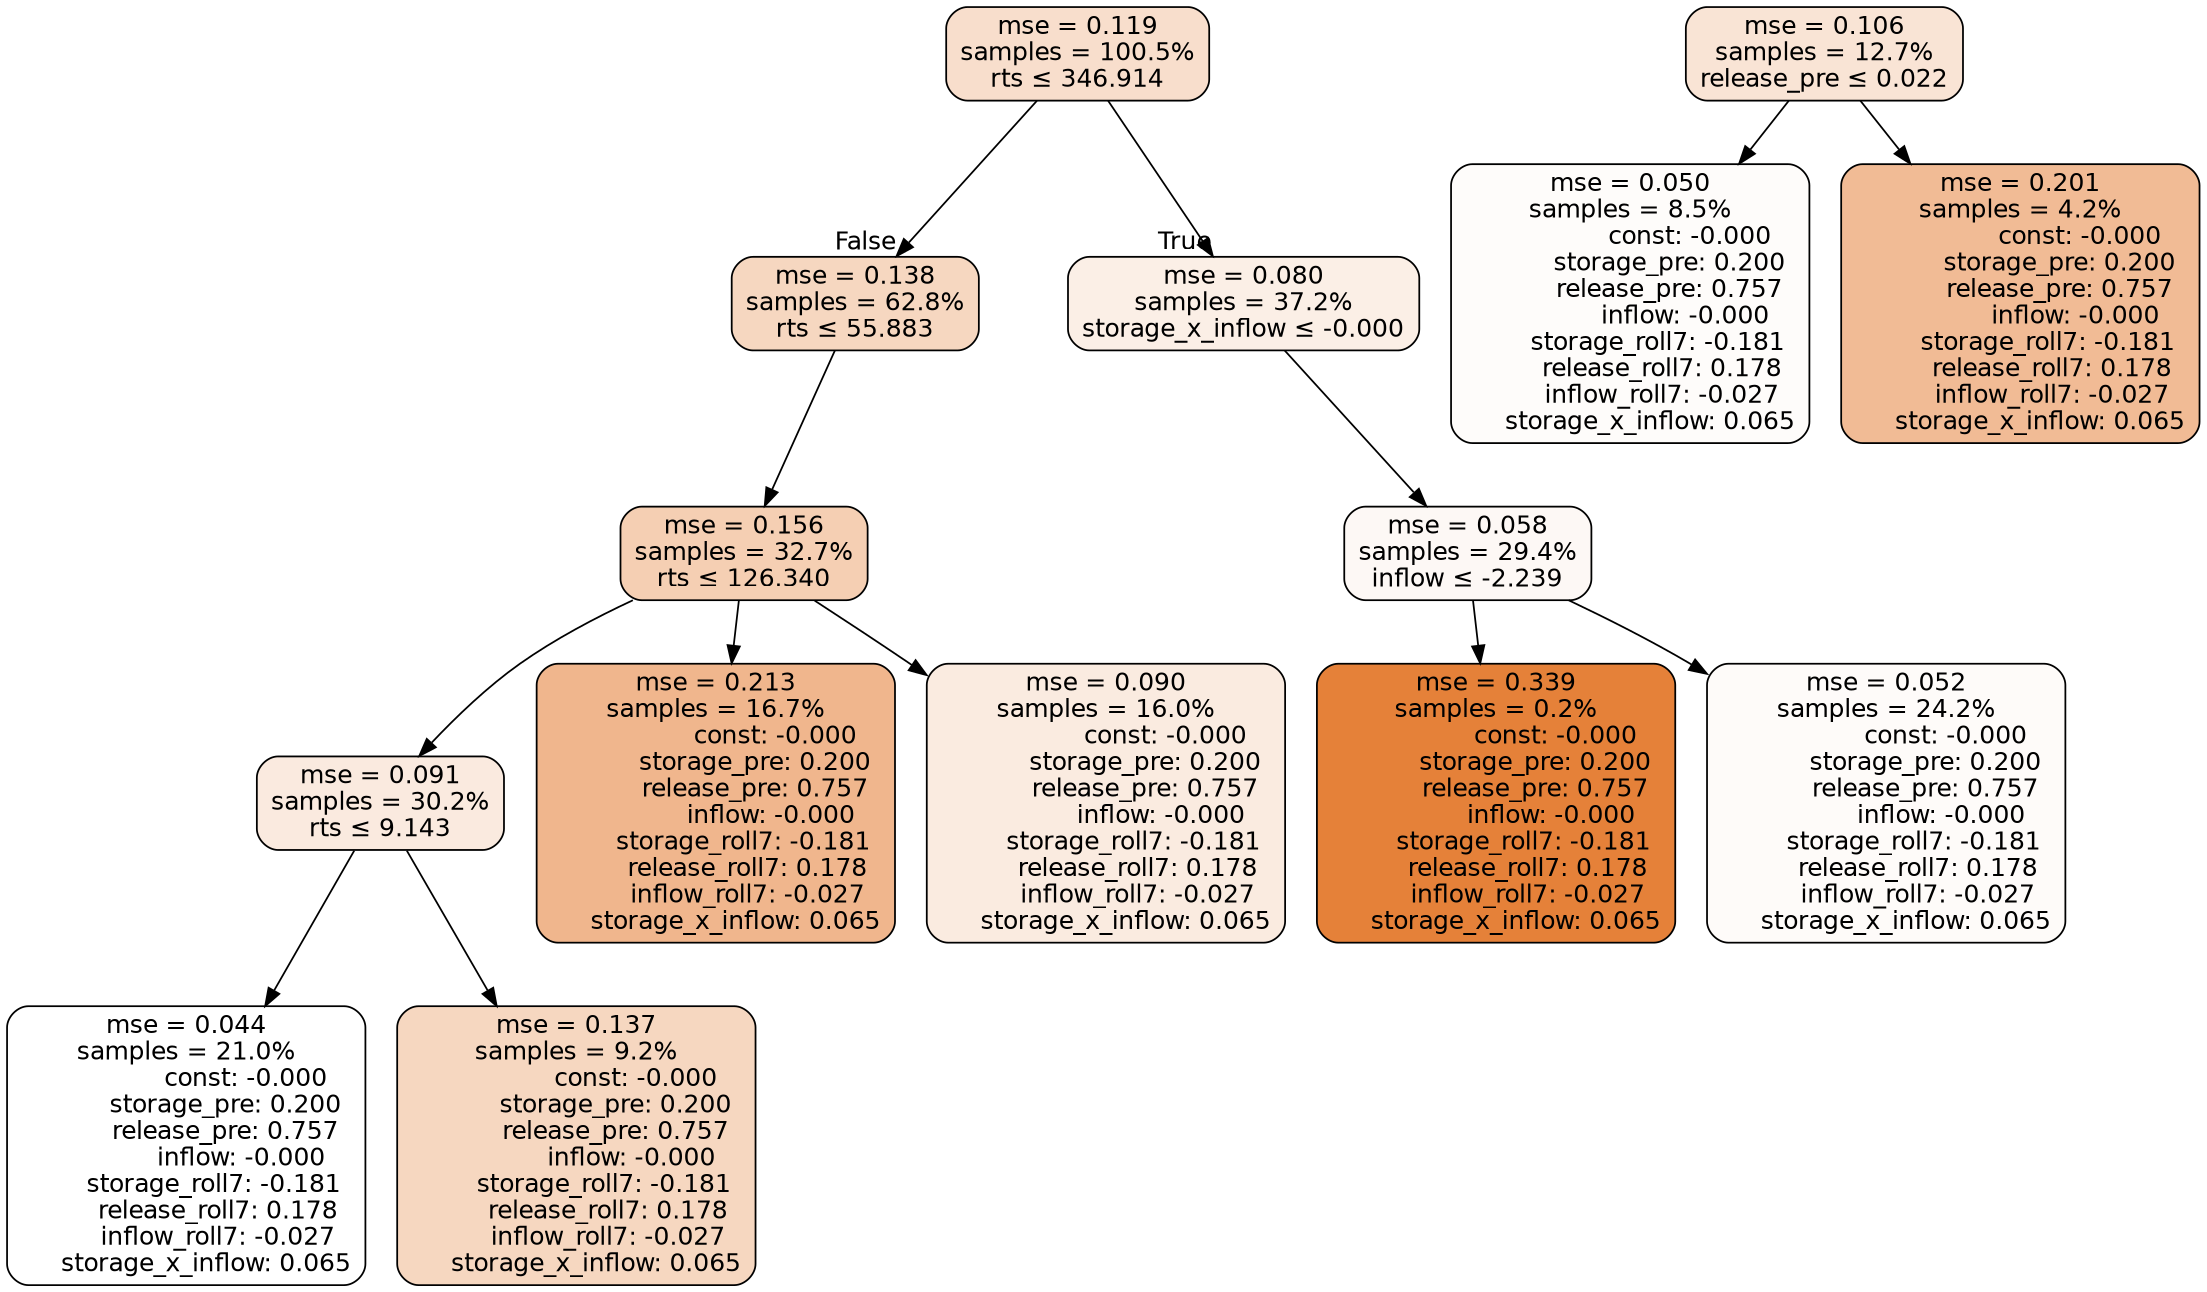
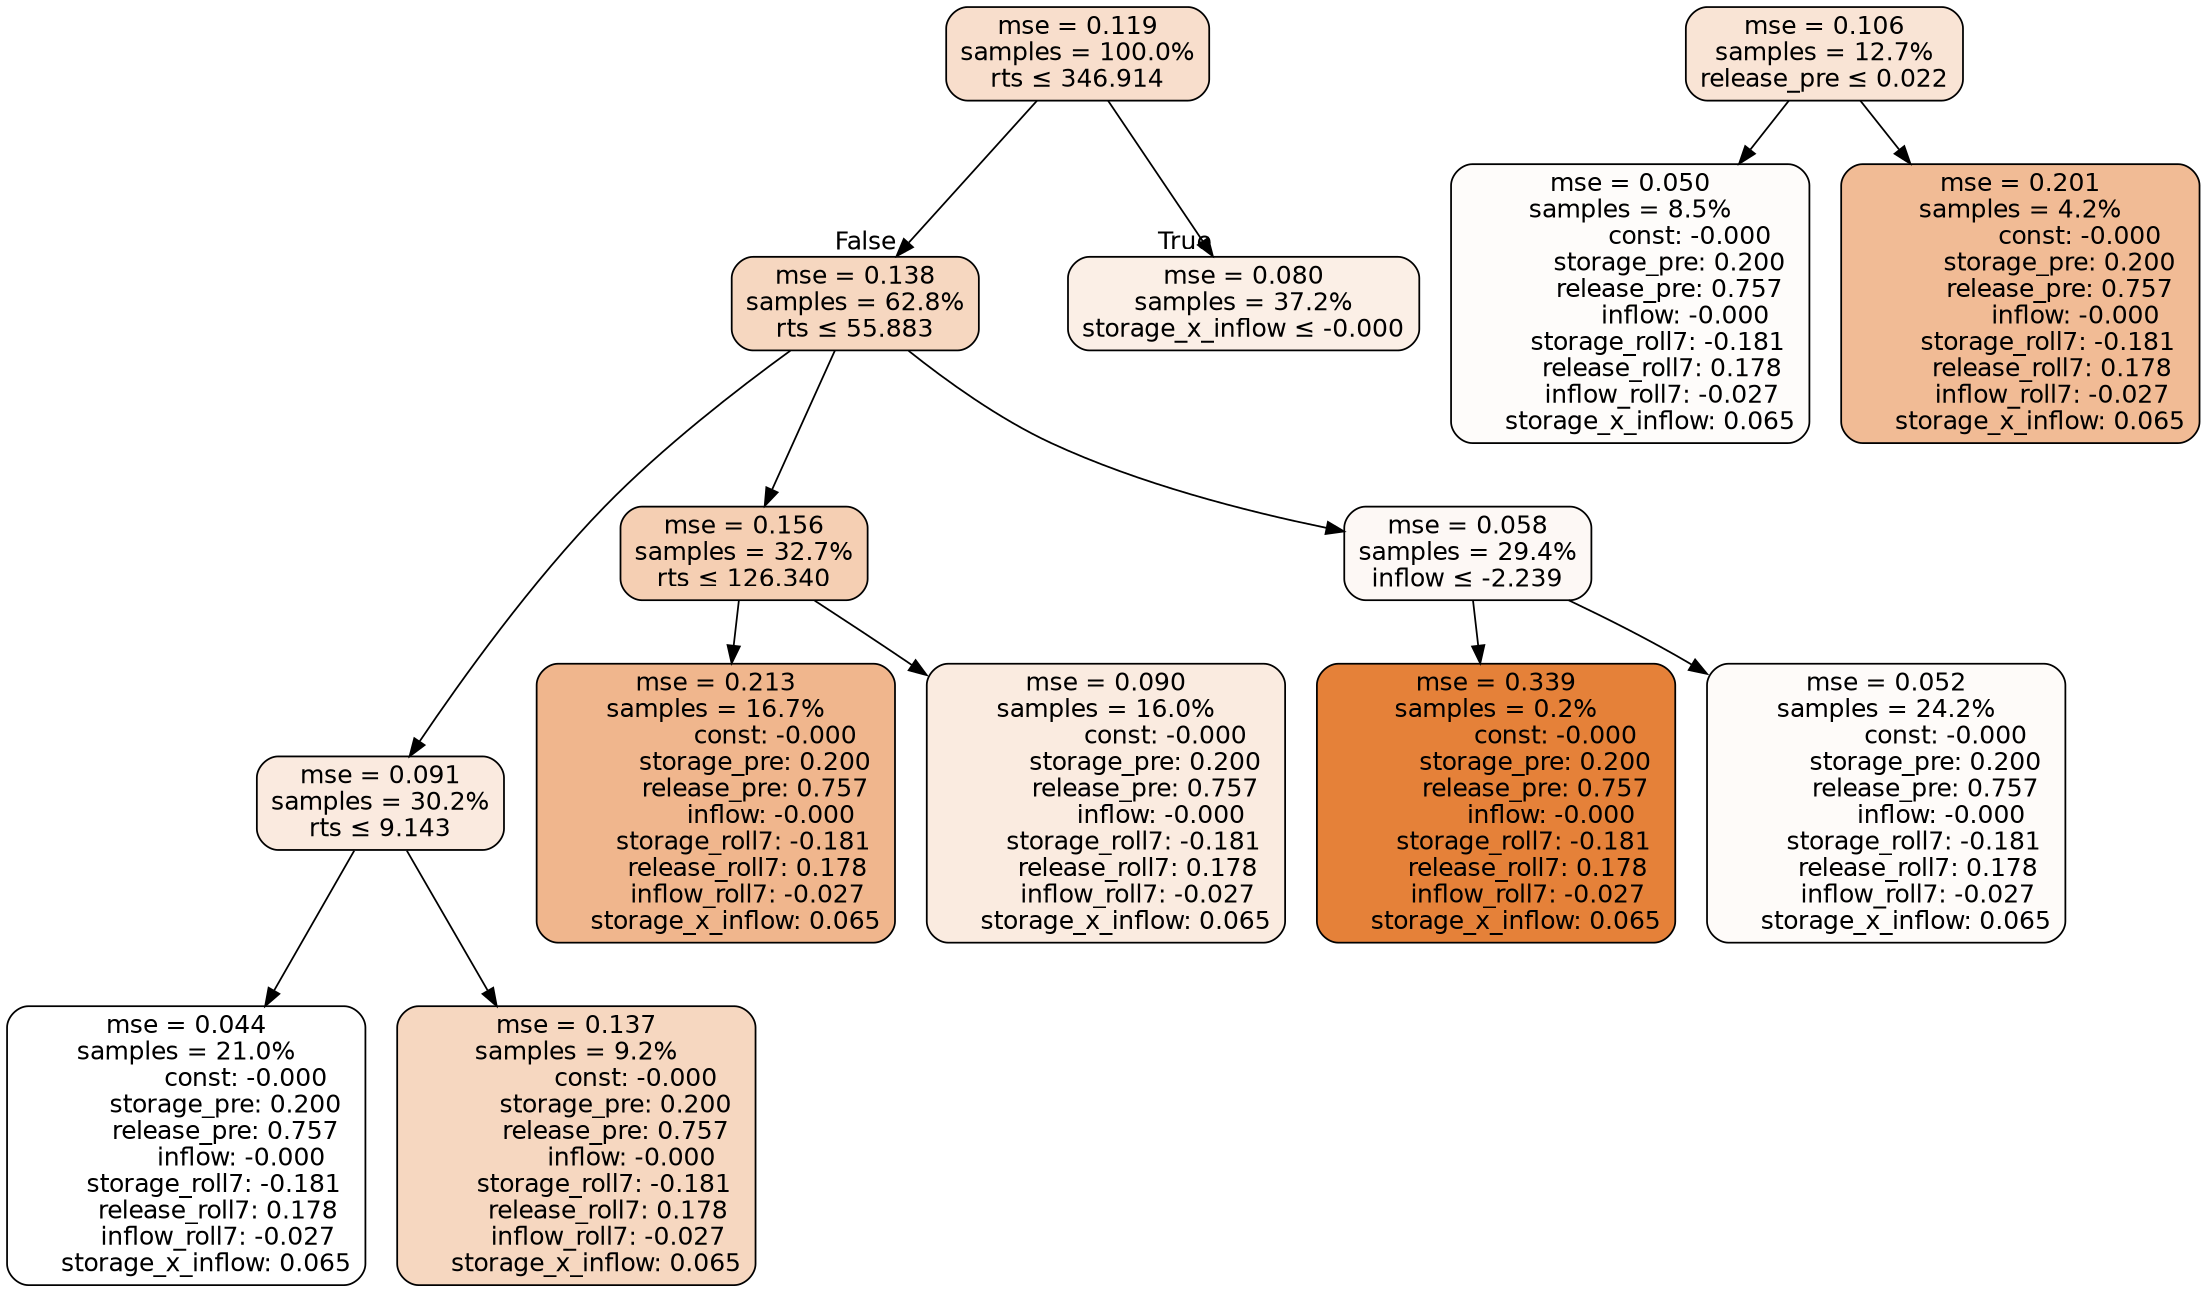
node "mse = 0.119 samples = 100.5% rts ≤ 346.914": label "mse = 0.119 samples = 100.5% rts ≤ 346.914" -> "mse = 0.119 samples = 100.0% rts ≤ 346.914"
edge "mse = 0.080 samples = 37.2% storage_x_inflow ≤ -0.000" -> "mse = 0.058 samples = 29.4% inflow ≤ -2.239": now "mse = 0.138 samples = 62.8% rts ≤ 55.883" -> "mse = 0.058 samples = 29.4% inflow ≤ -2.239"
edge "mse = 0.156 samples = 32.7% rts ≤ 126.340" -> "mse = 0.091 samples = 30.2% rts ≤ 9.143": now "mse = 0.138 samples = 62.8% rts ≤ 55.883" -> "mse = 0.091 samples = 30.2% rts ≤ 9.143"
